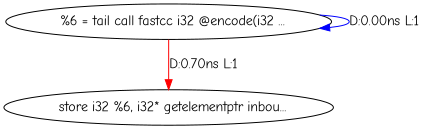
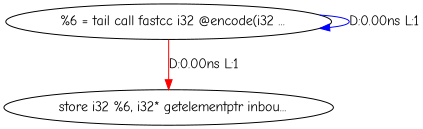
edge "%6 = tail call fastcc i32 @encode(i32 ..." -> "store i32 %6, i32* getelementptr inbou...": label "D:0.70ns L:1" -> "D:0.00ns L:1"
